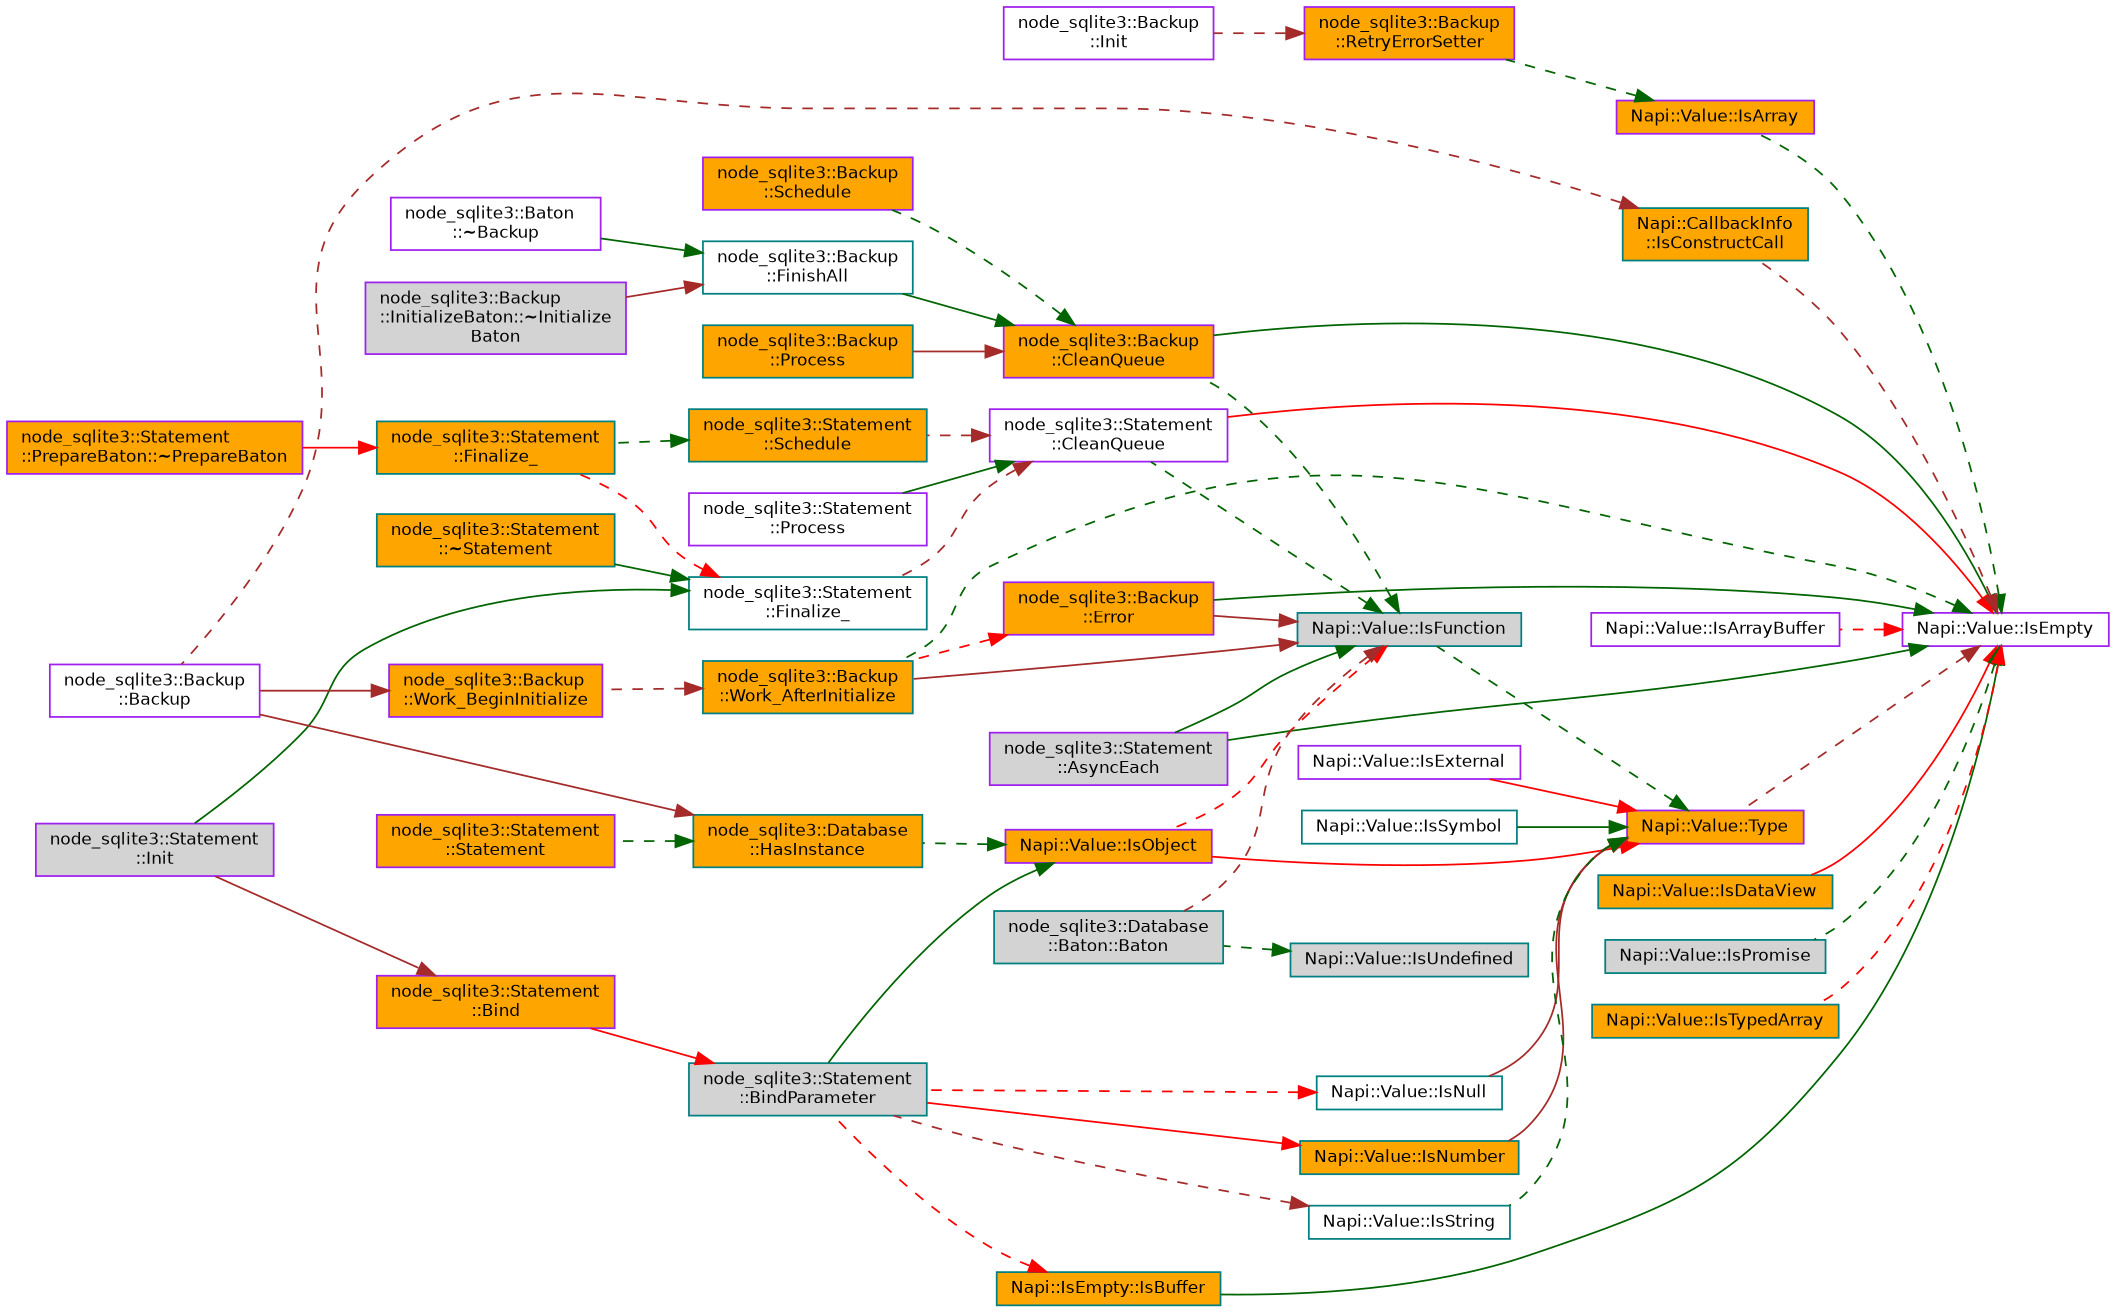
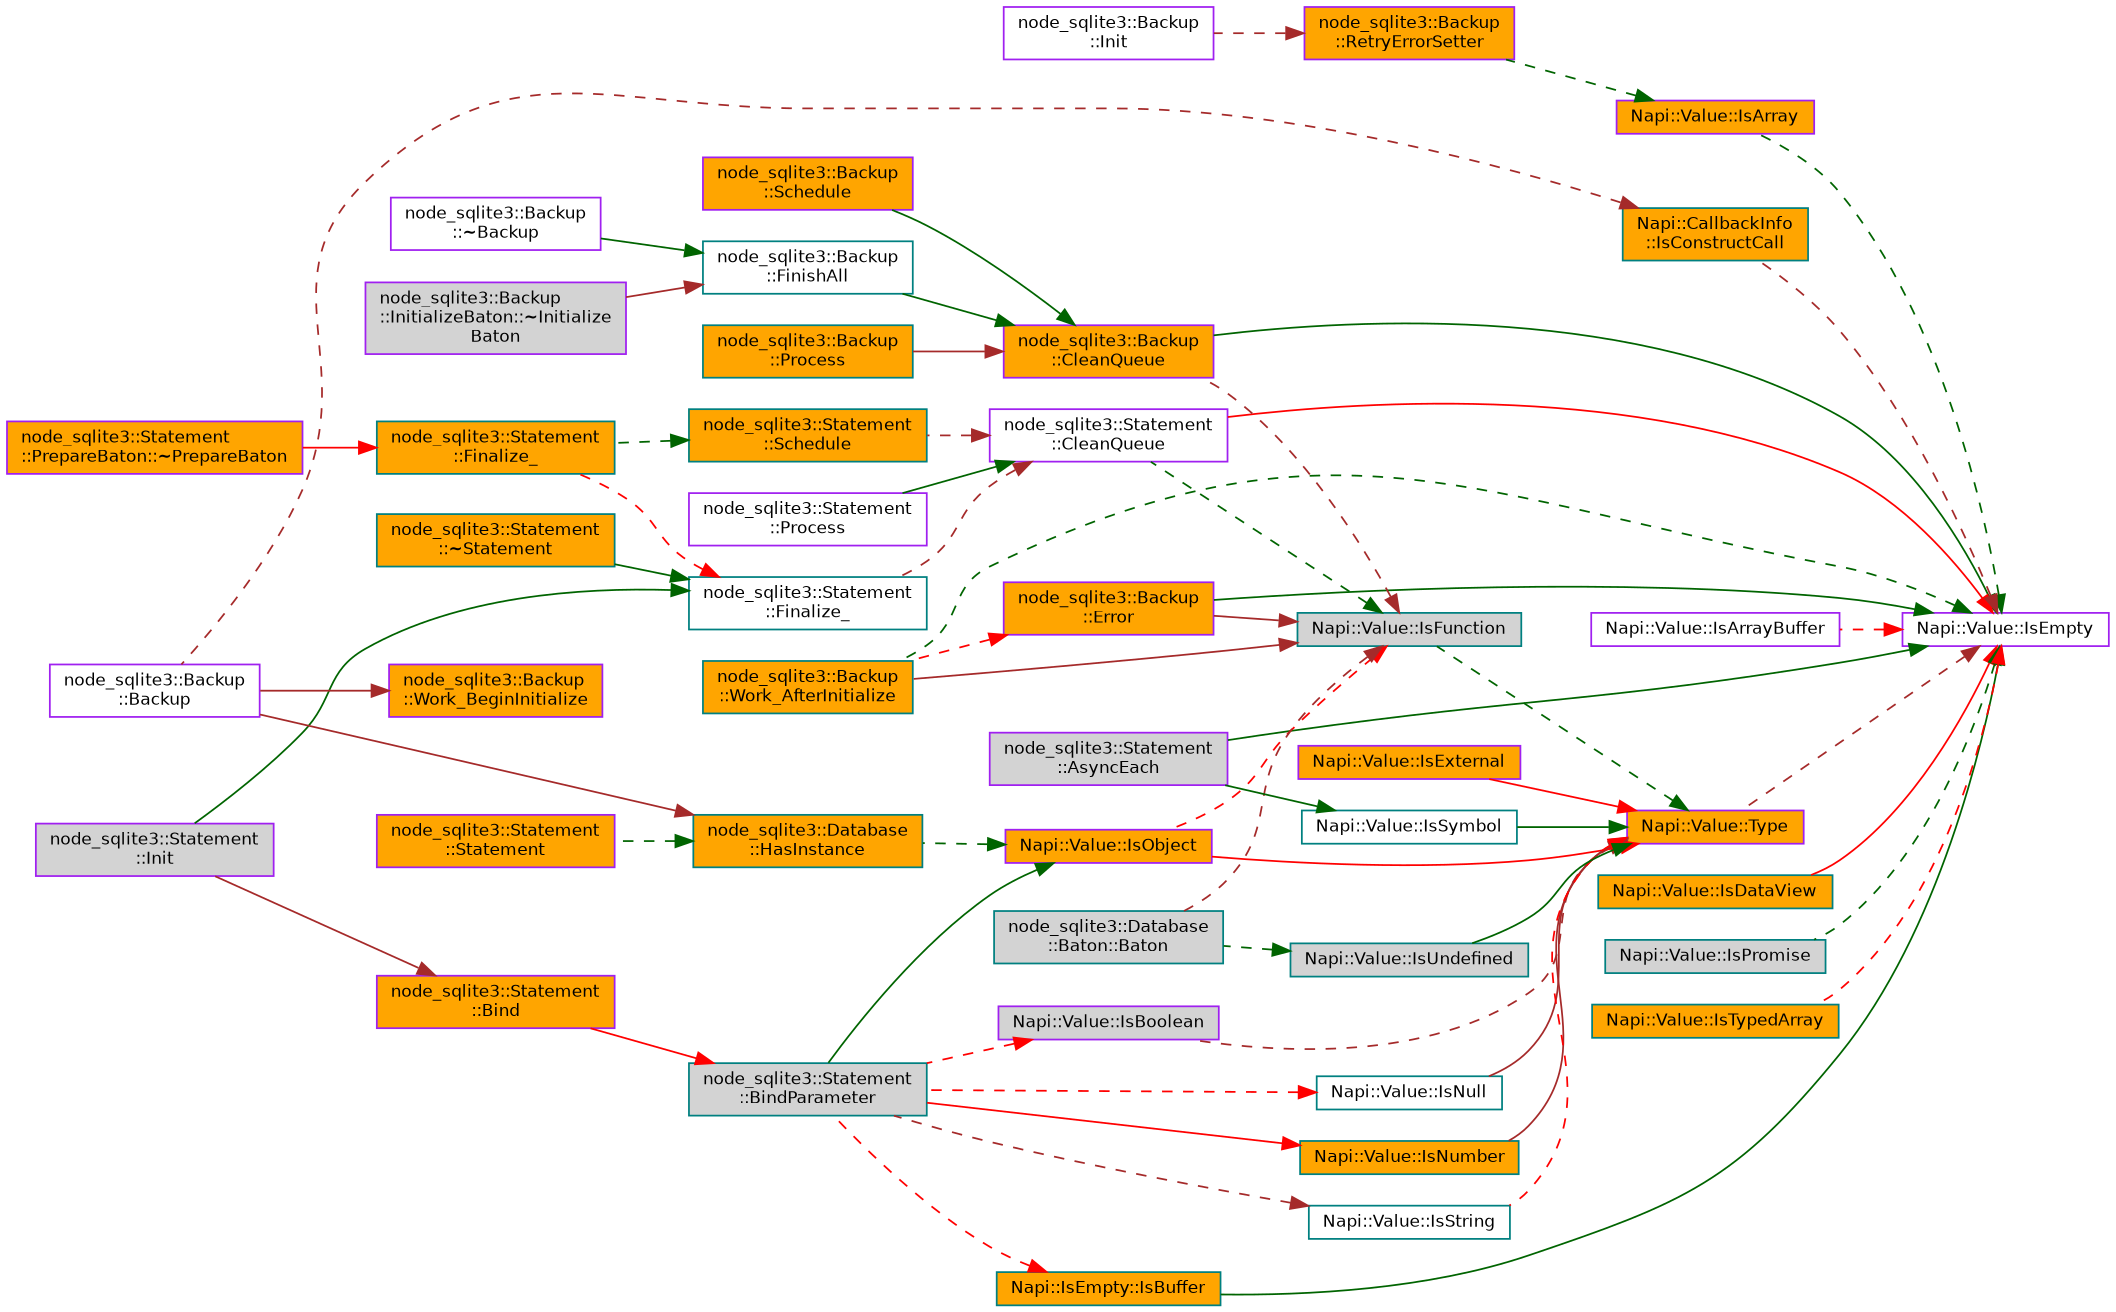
node "node_sqlite3::Baton ::~Backup": label "node_sqlite3::Baton ::~Backup" -> "node_sqlite3::Backup ::~Backup"
edge "node_sqlite3::Backup ::Schedule" -> "node_sqlite3::Backup ::CleanQueue": style dashed -> solid
edge "node_sqlite3::Backup ::CleanQueue" -> "Napi::Value::IsFunction": color darkgreen -> brown
edge "node_sqlite3::Backup ::Work_BeginInitialize" -> "node_sqlite3::Backup ::Work_AfterInitialize": removed
edge "node_sqlite3::Statement ::AsyncEach" -> "Napi::Value::IsFunction": now "node_sqlite3::Statement ::AsyncEach" -> "Napi::Value::IsSymbol"
node "Napi::Value::IsExternal": fillcolor white -> orange
edge "Napi::Value::IsUndefined" -> "Napi::Value::Type": added
node "Napi::Value::IsBoolean": added
edge "Napi::Value::IsString" -> "Napi::Value::Type": color darkgreen -> red
